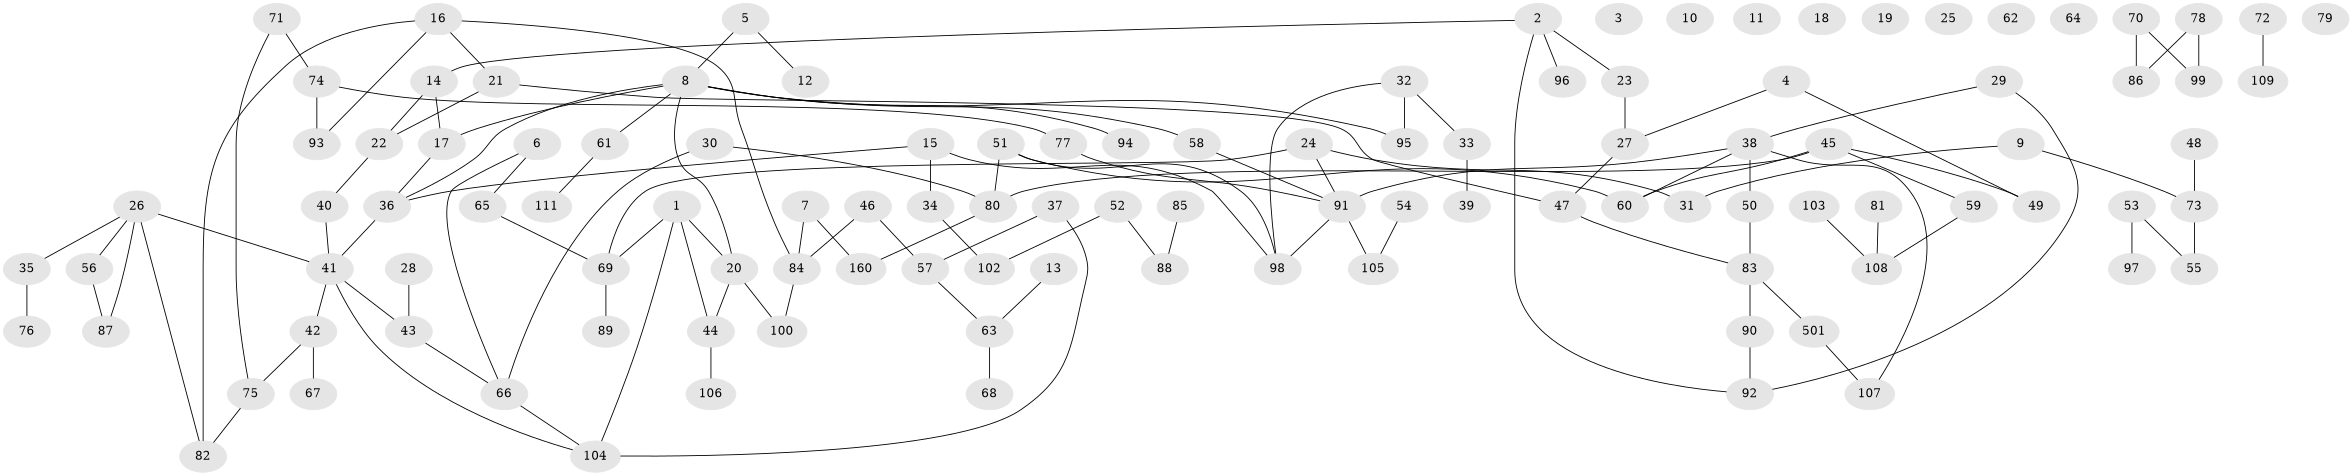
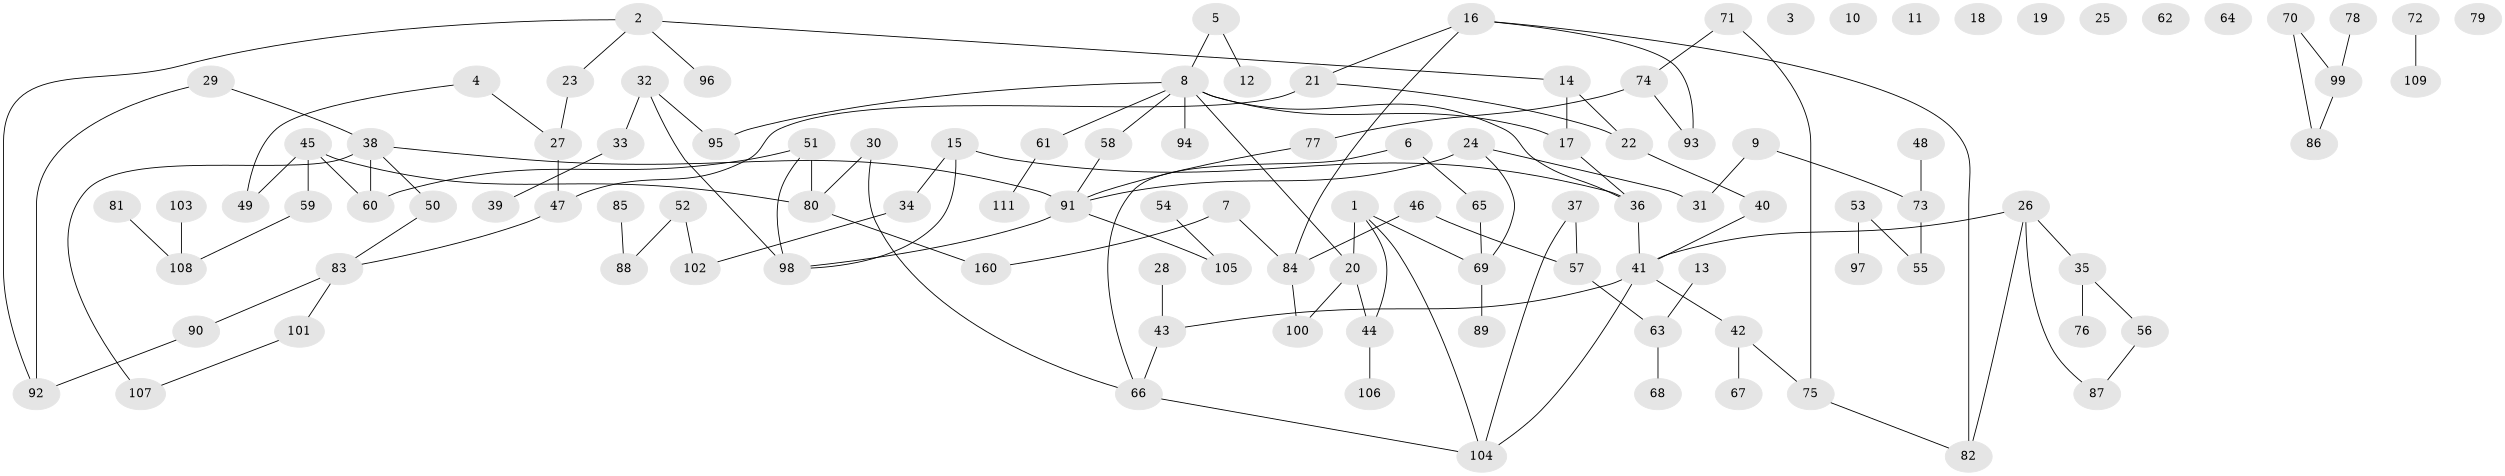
edge "78" -- "86": now "99" -- "86"
edge "26" -- "56": now "35" -- "56"
node "501": label "501" -> "101"
